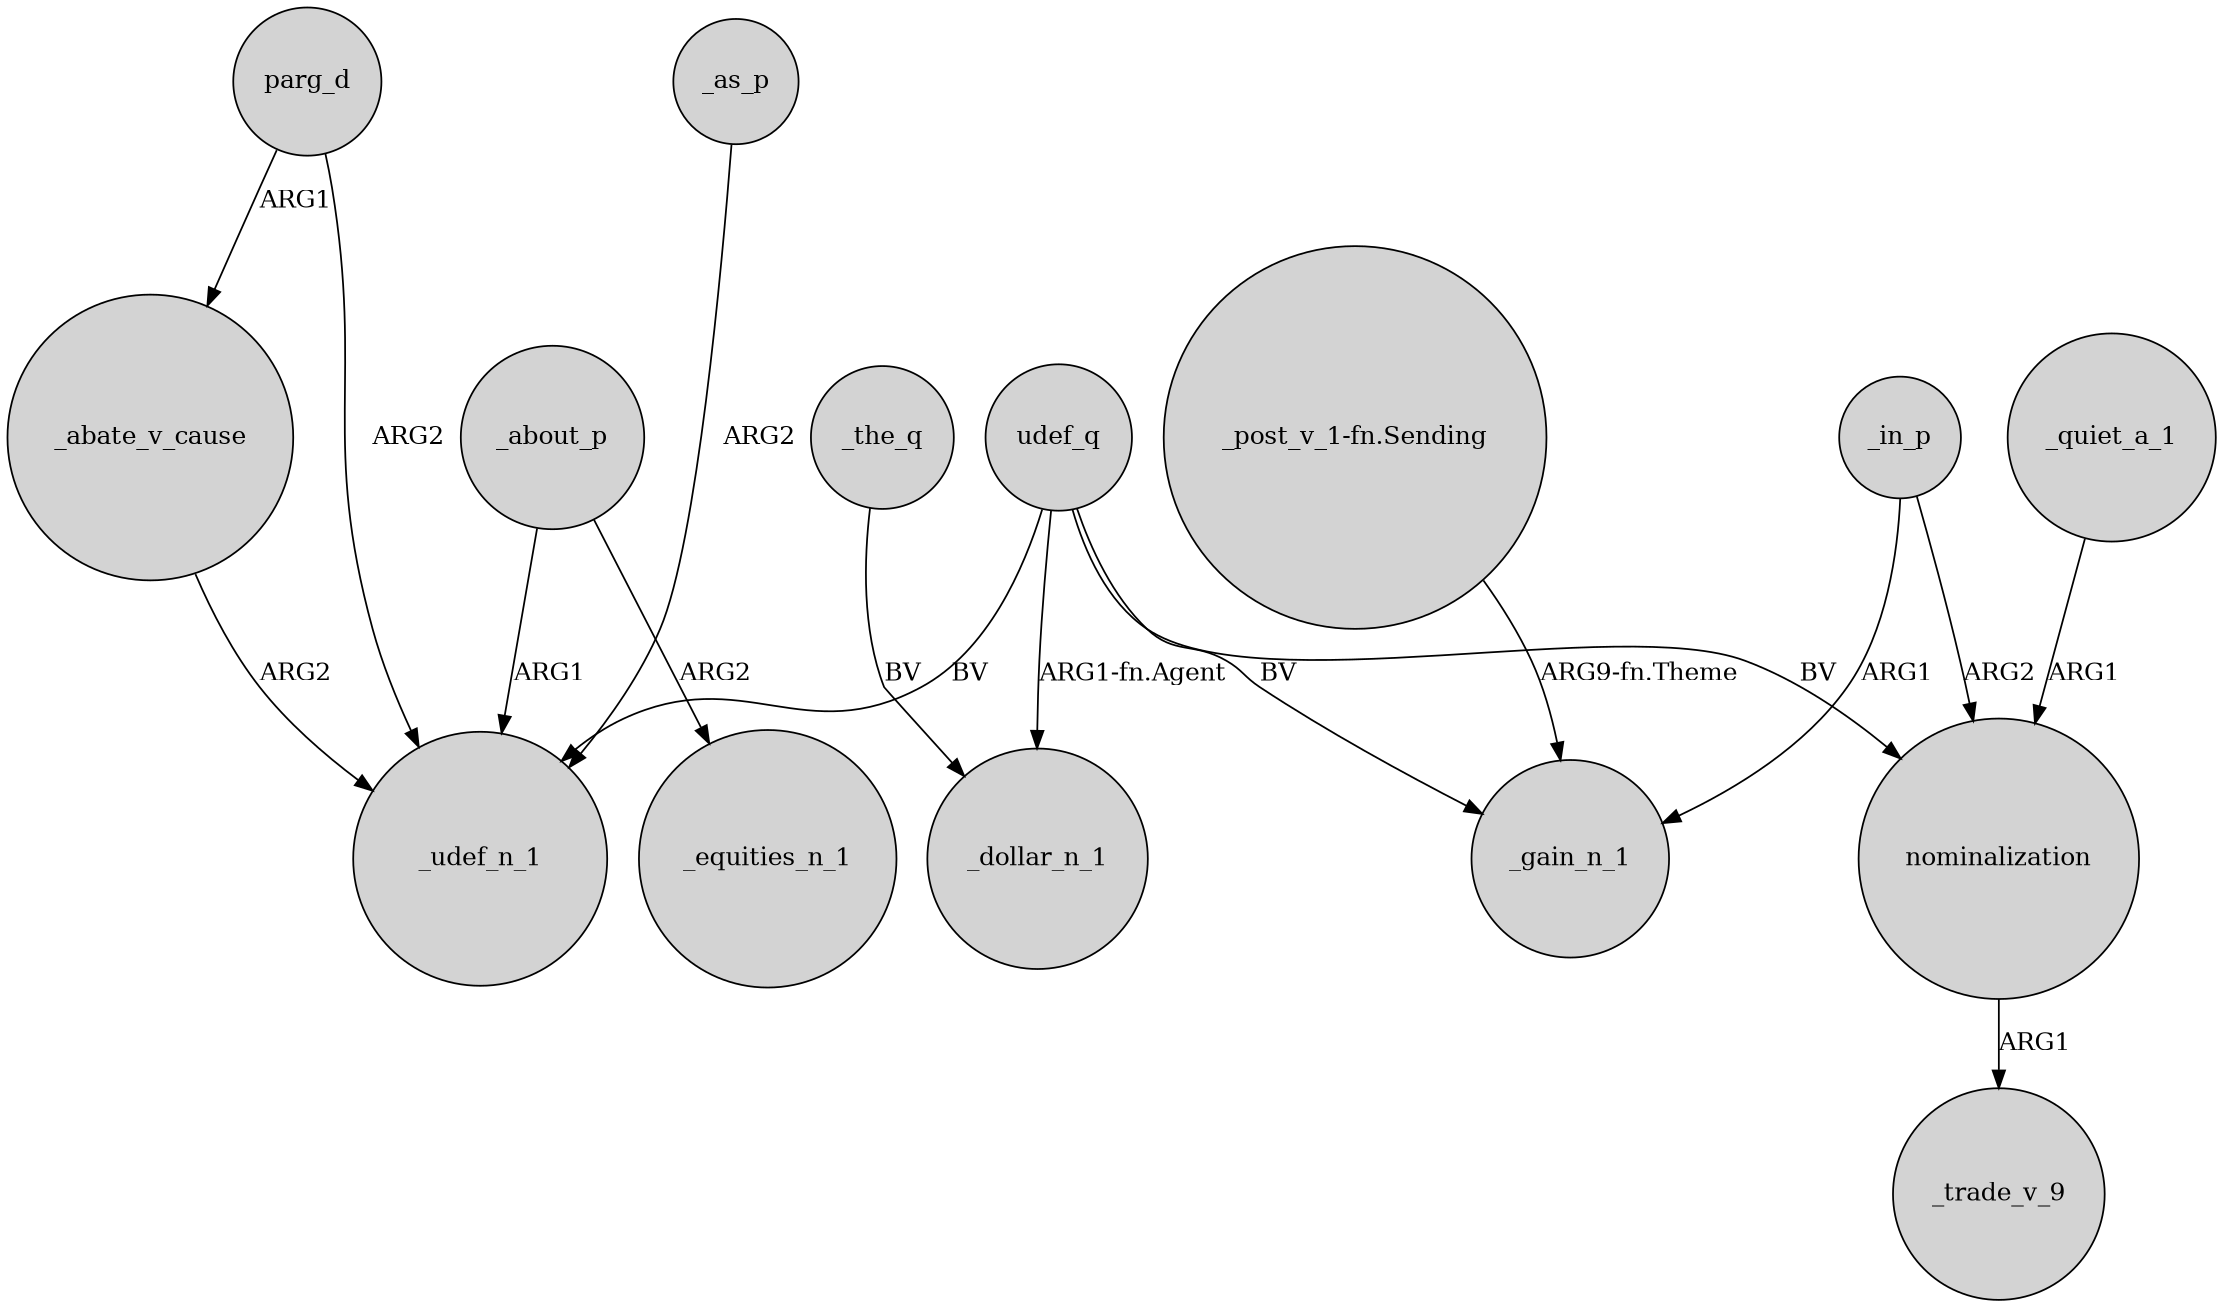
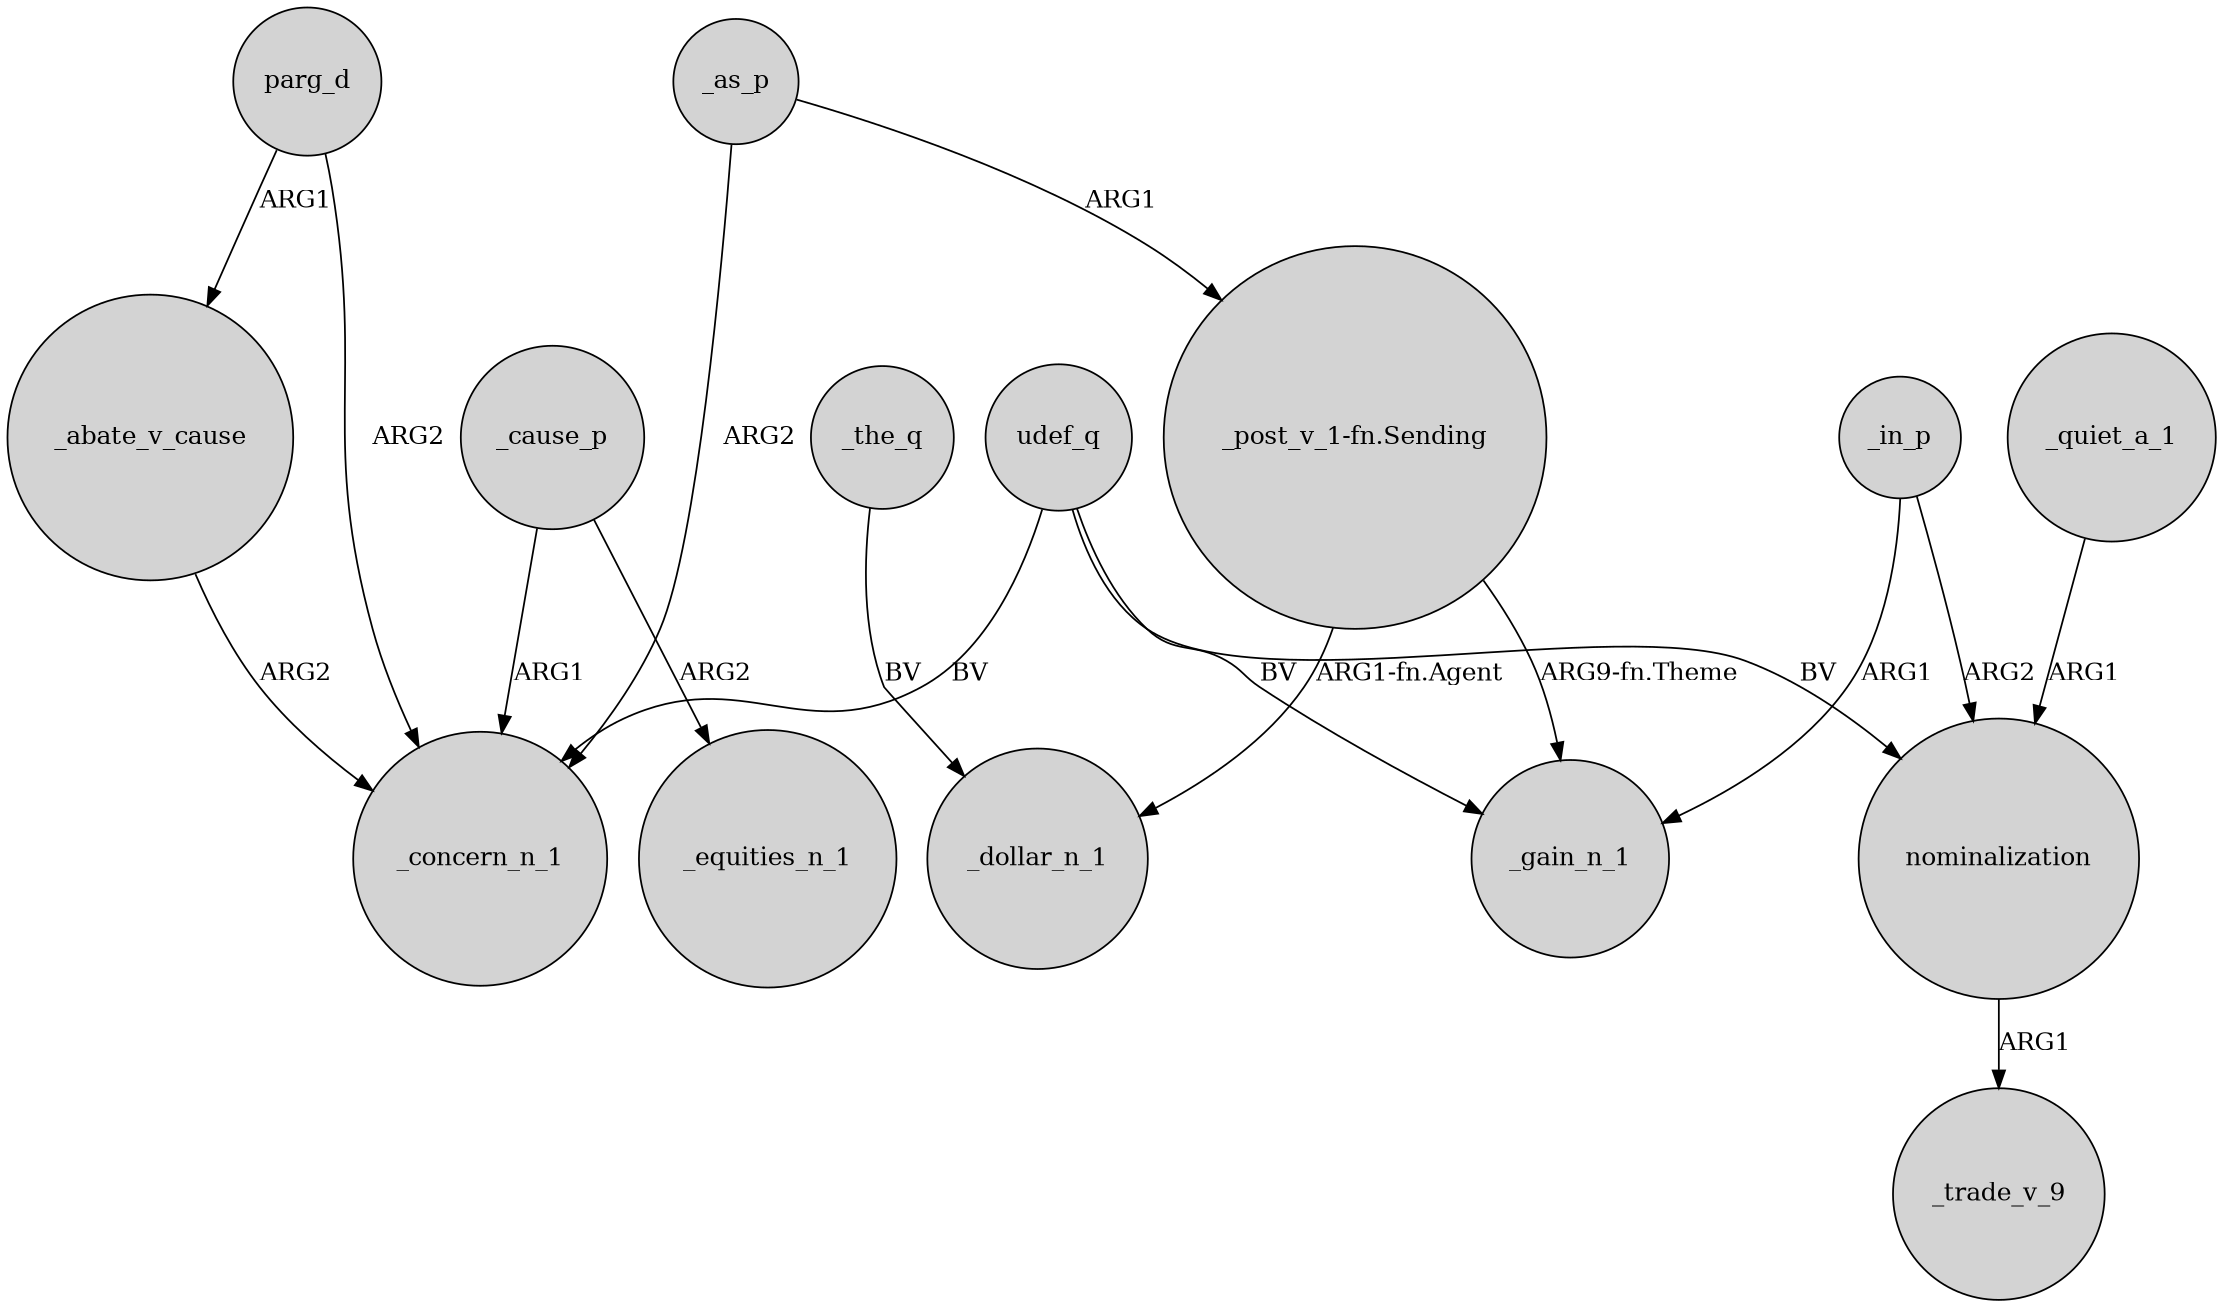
edge "_as_p" -> "_post_v_1-fn.Sending": added, label "ARG1"
node "_about_p": label "_about_p" -> "_cause_p"
edge "udef_q" -> "_dollar_n_1": now "_post_v_1-fn.Sending" -> "_dollar_n_1"
node "_udef_n_1": label "_udef_n_1" -> "_concern_n_1"
